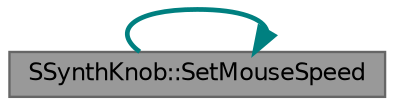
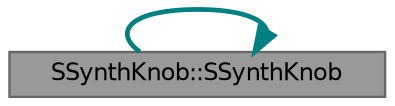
node "SSynthKnob::SetMouseSpeed": label "SSynthKnob::SetMouseSpeed" -> "SSynthKnob::SSynthKnob"
